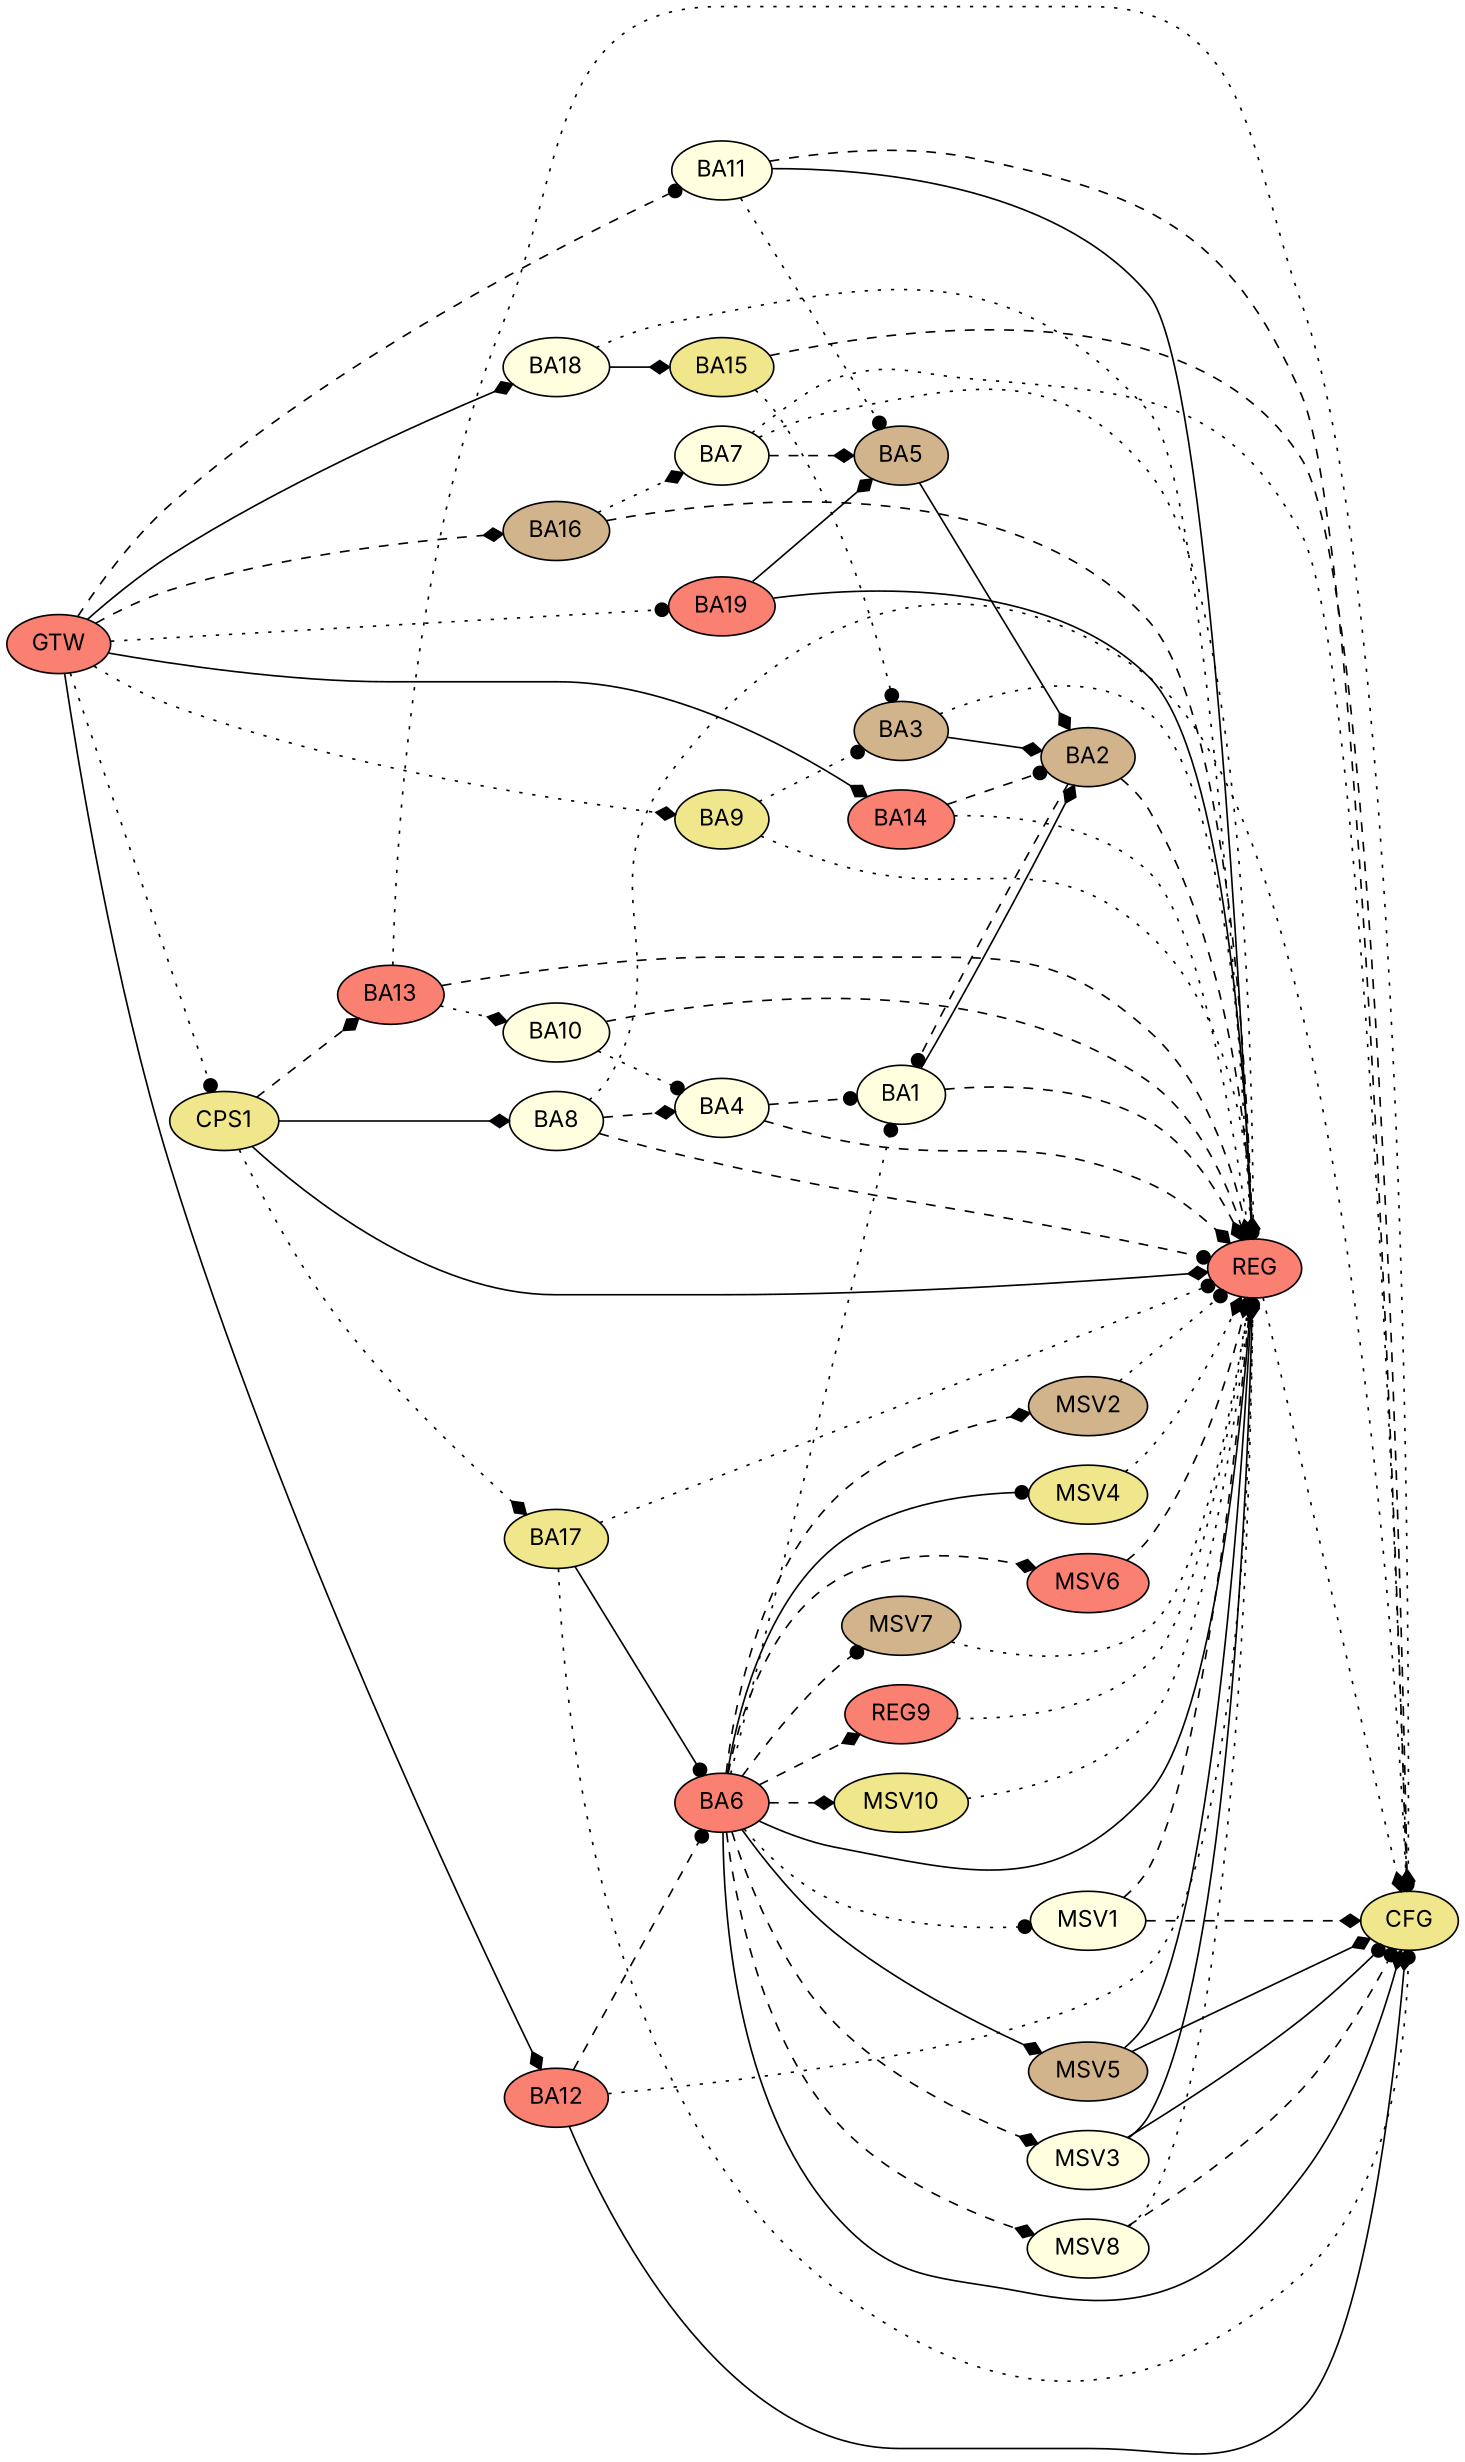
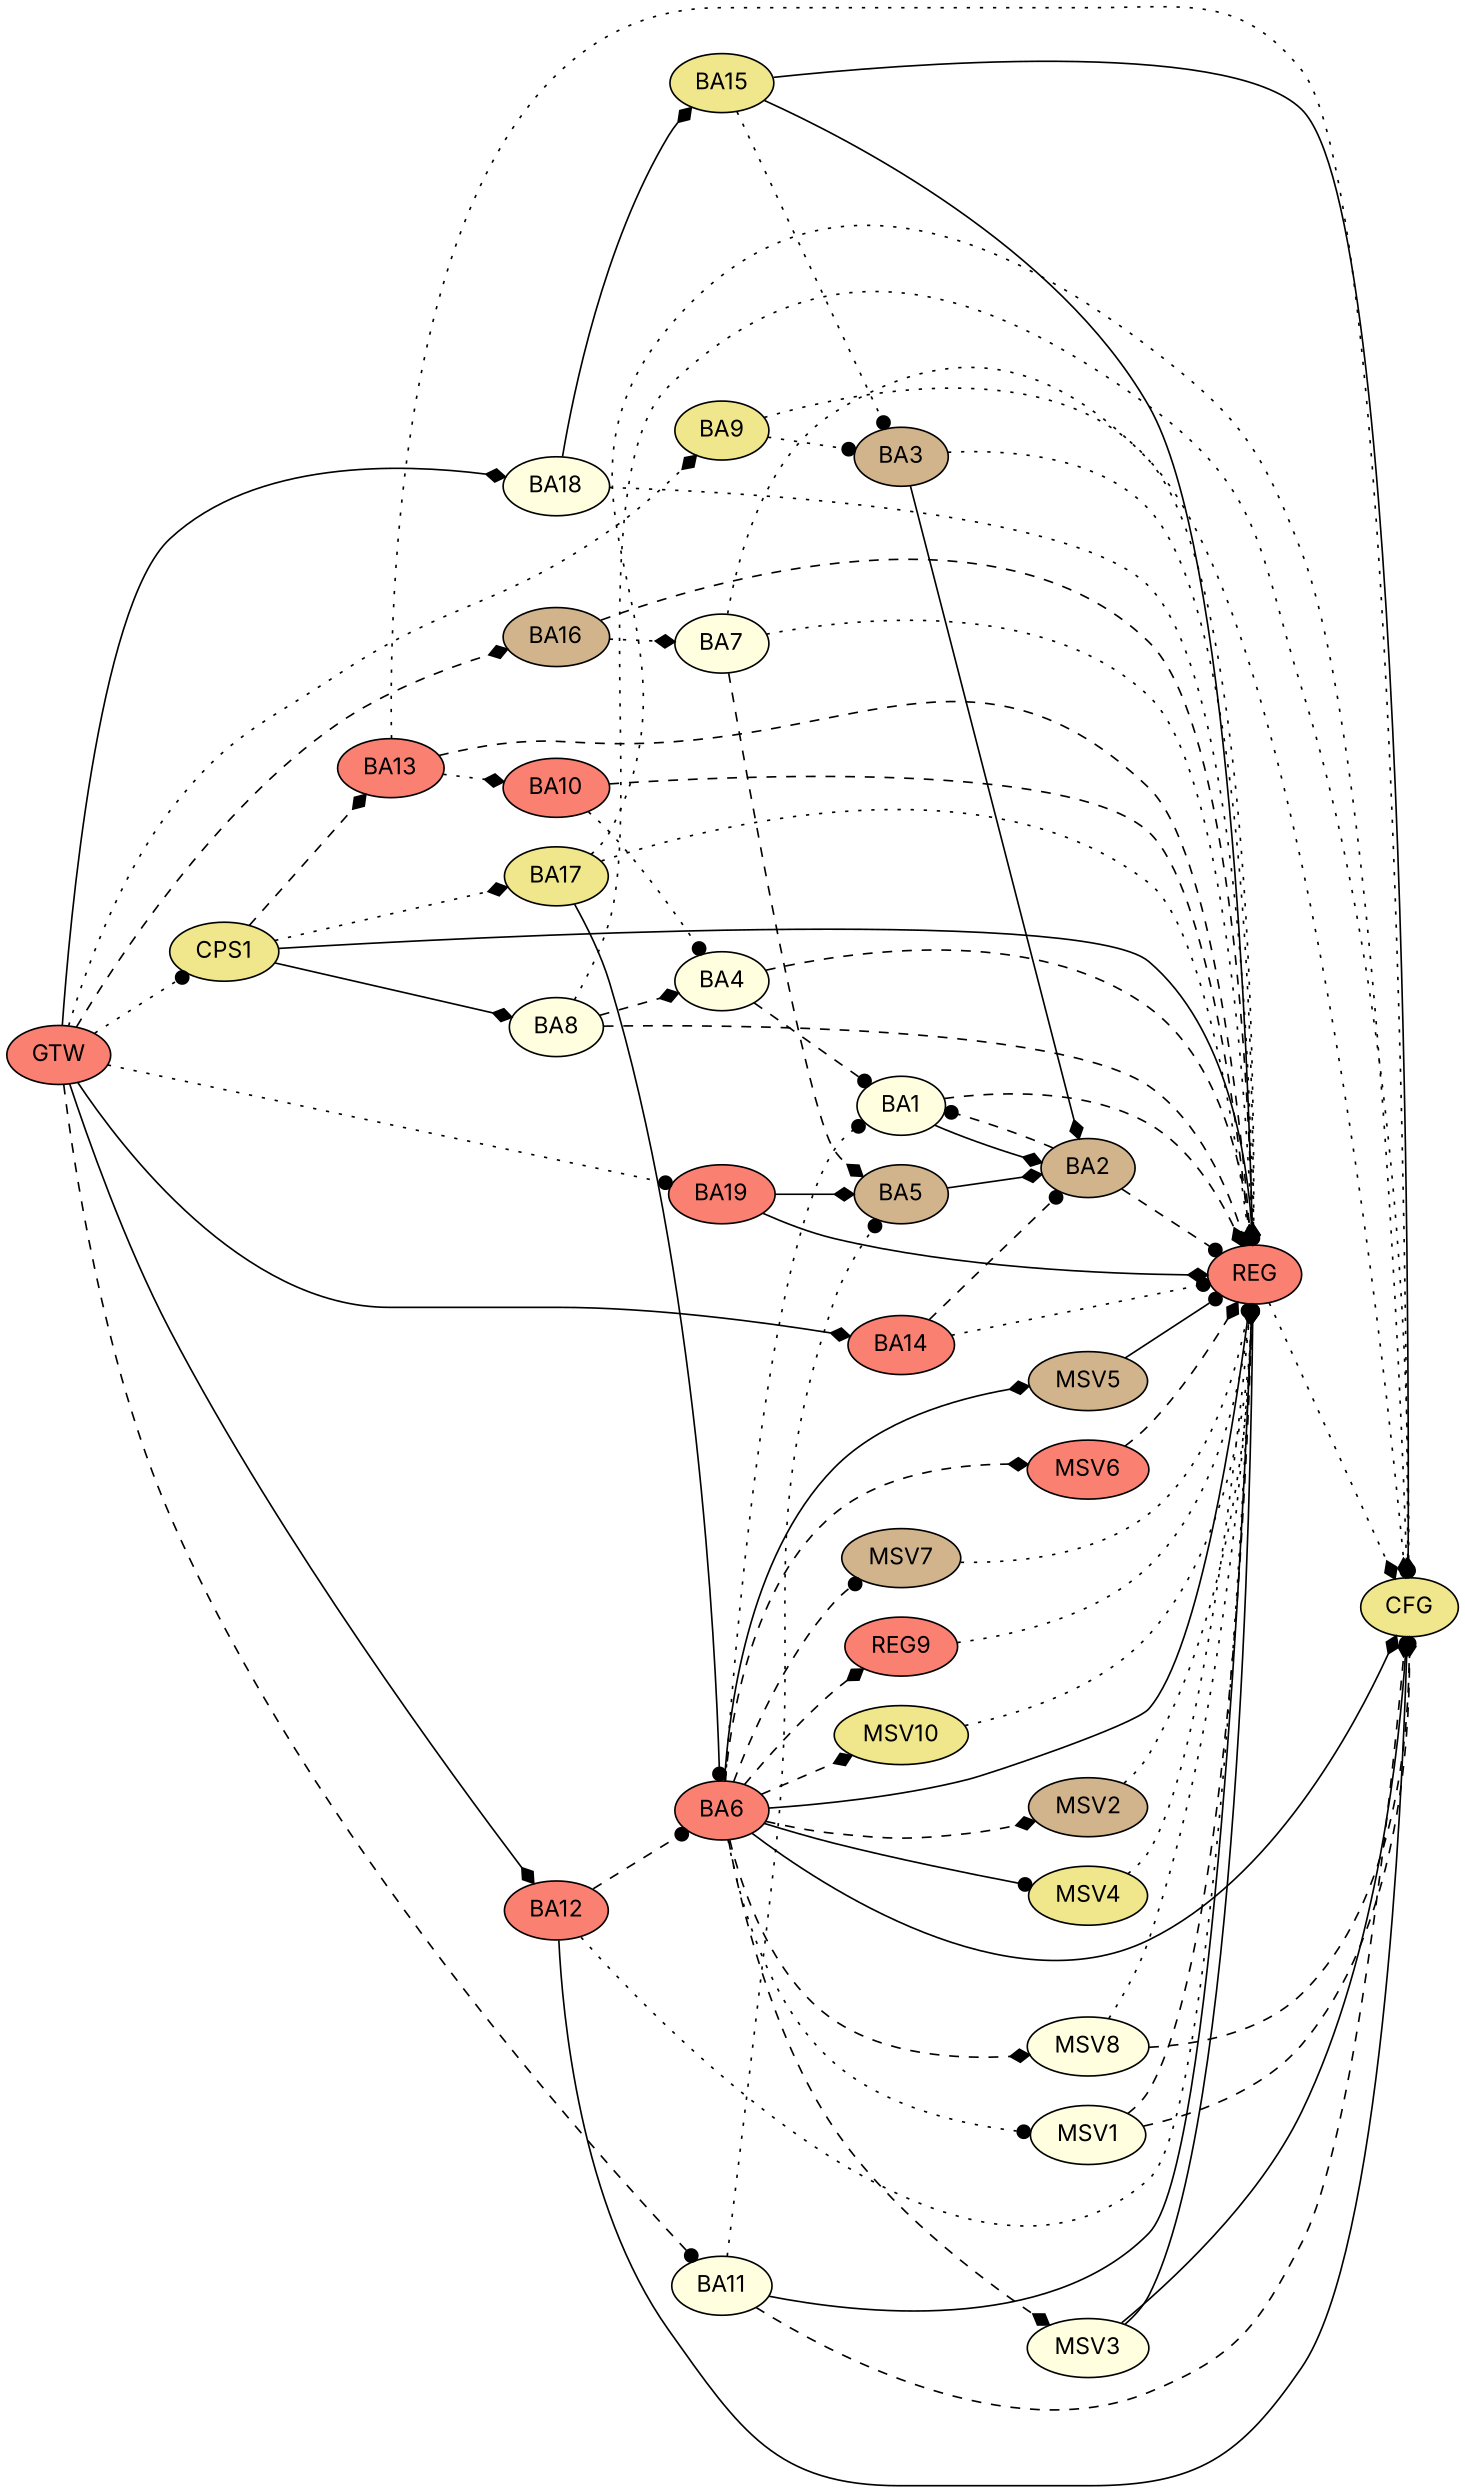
edge "BA15" -> "REG": added
edge "BA15" -> "CFG": style dashed -> solid
node "BA10": fillcolor lightyellow -> salmon
edge "MSV5" -> "CFG": removed
